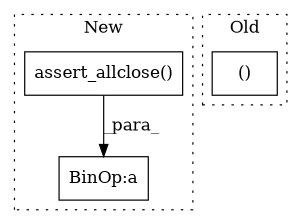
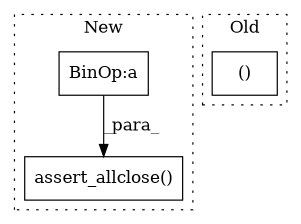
edge "assert_allclose()" -> "BinOp:a": reversed
